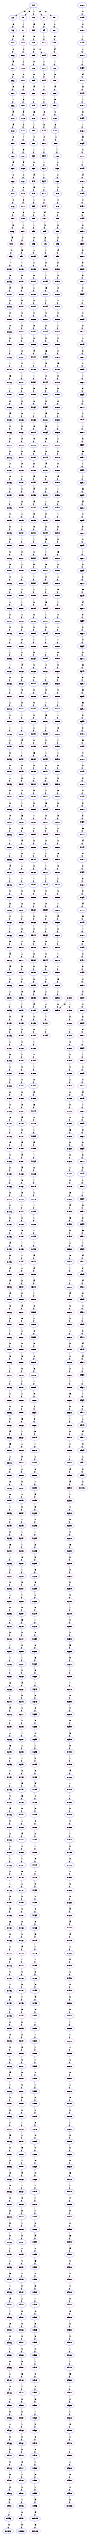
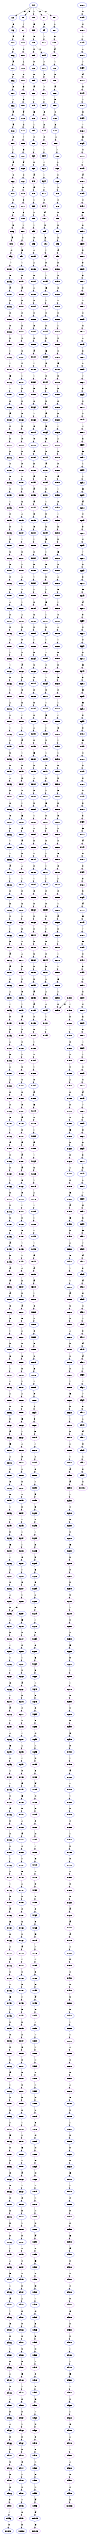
edge "S632" -> "S637": now "S632" -> "S636"
